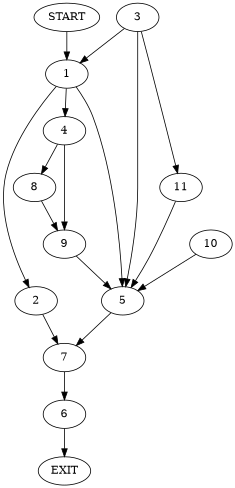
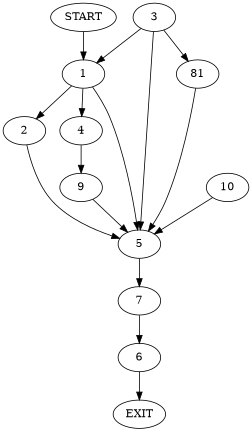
node "8": removed
node "11": label "11" -> "81"
edge "2" -> "7": now "2" -> "5"
